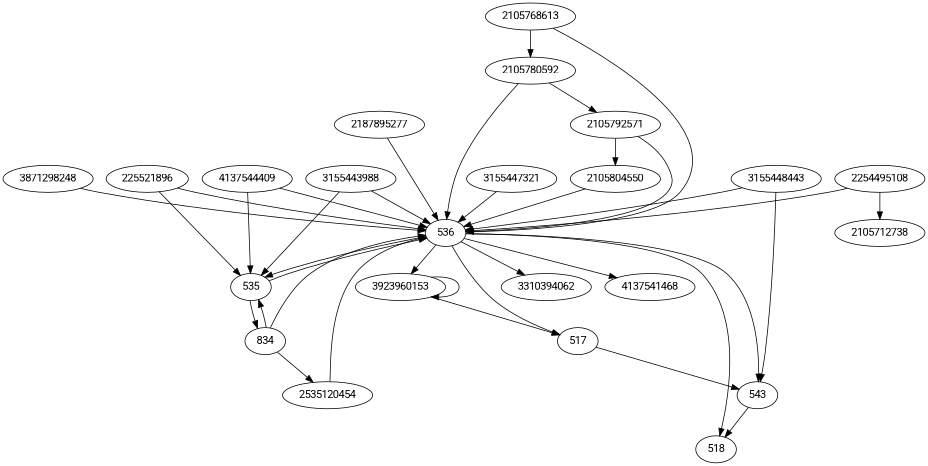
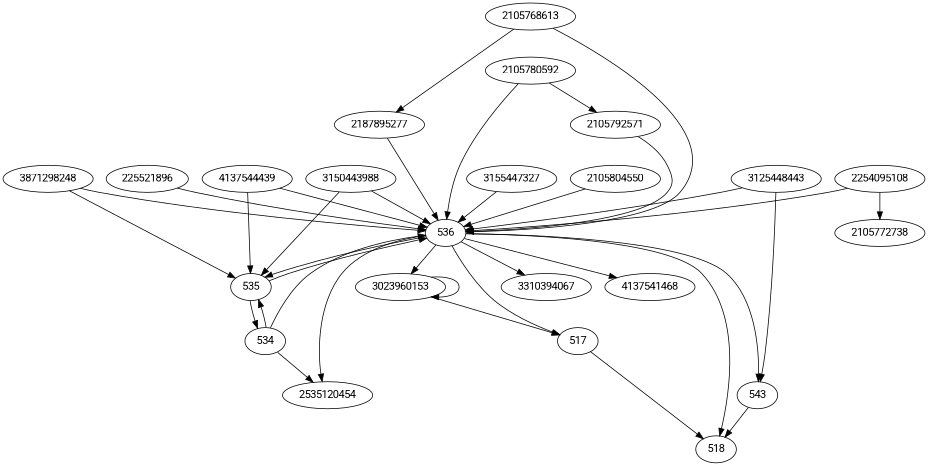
edge "2105768613" -> "2105780592": now "2105768613" -> "2187895277"
edge "2105792571" -> "2105804550": removed
node "4137544409": label "4137544409" -> "4137544439"
node "3155443988": label "3155443988" -> "3150443988"
node "3155447321": label "3155447321" -> "3155447327"
node "3155448443": label "3155448443" -> "3125448443"
node "2254495108": label "2254495108" -> "2254095108"
edge "225521896" -> "535": now "3871298248" -> "535"
node "2105712738": label "2105712738" -> "2105772738"
node "3923960153": label "3923960153" -> "3023960153"
node "3310394062": label "3310394062" -> "3310394067"
edge "2535120454" -> "536": reversed
node "834": label "834" -> "534"
edge "517" -> "543": now "517" -> "518"
